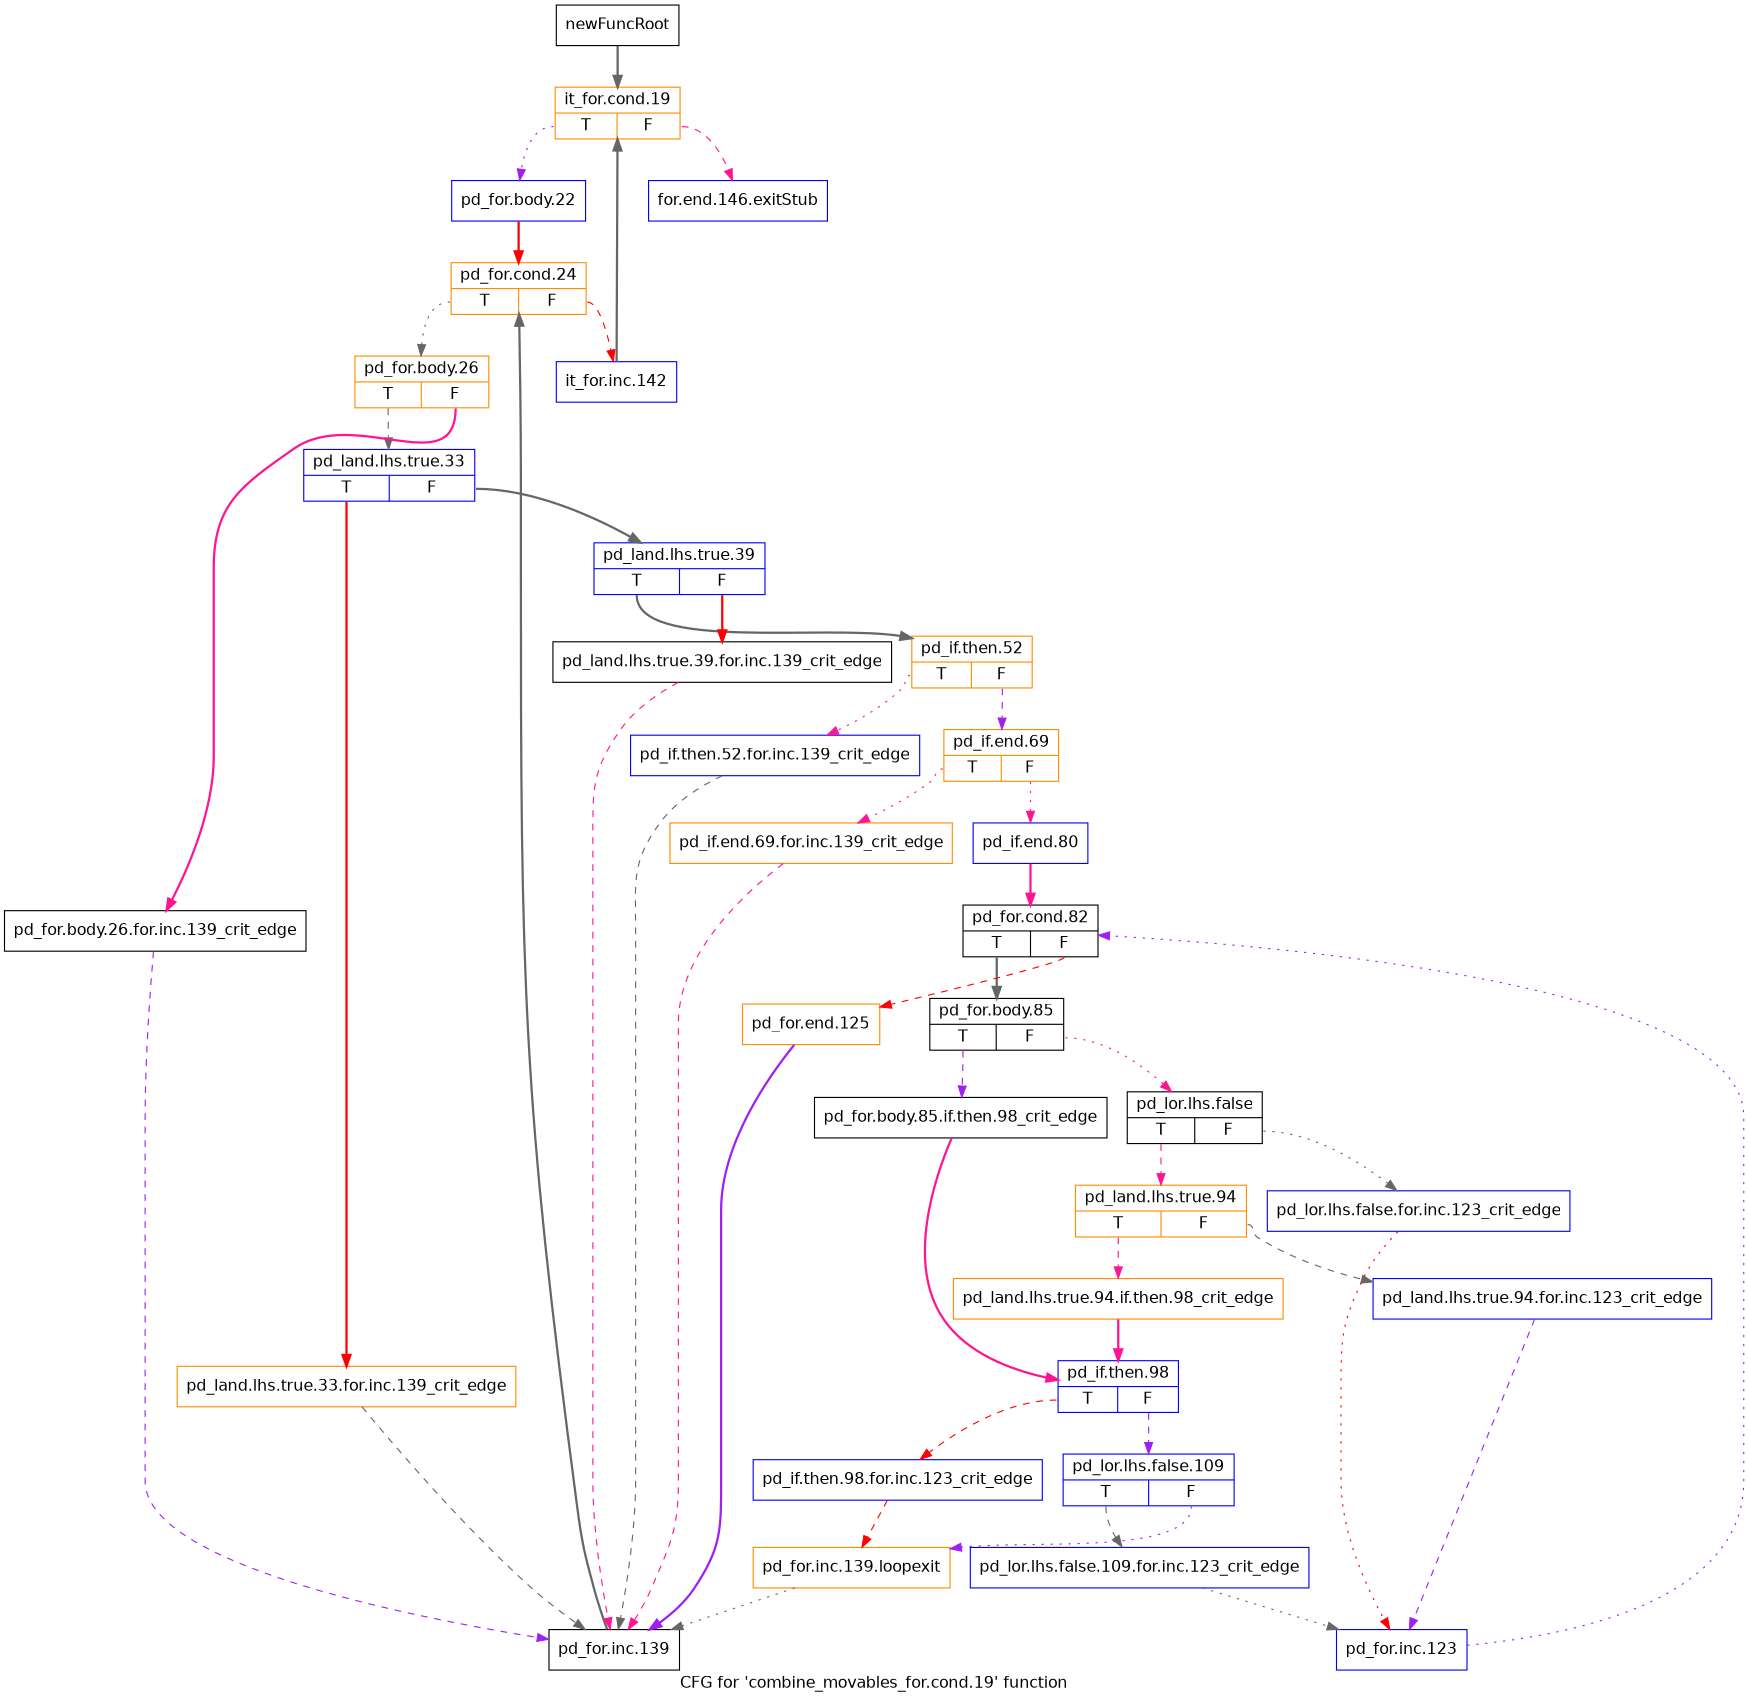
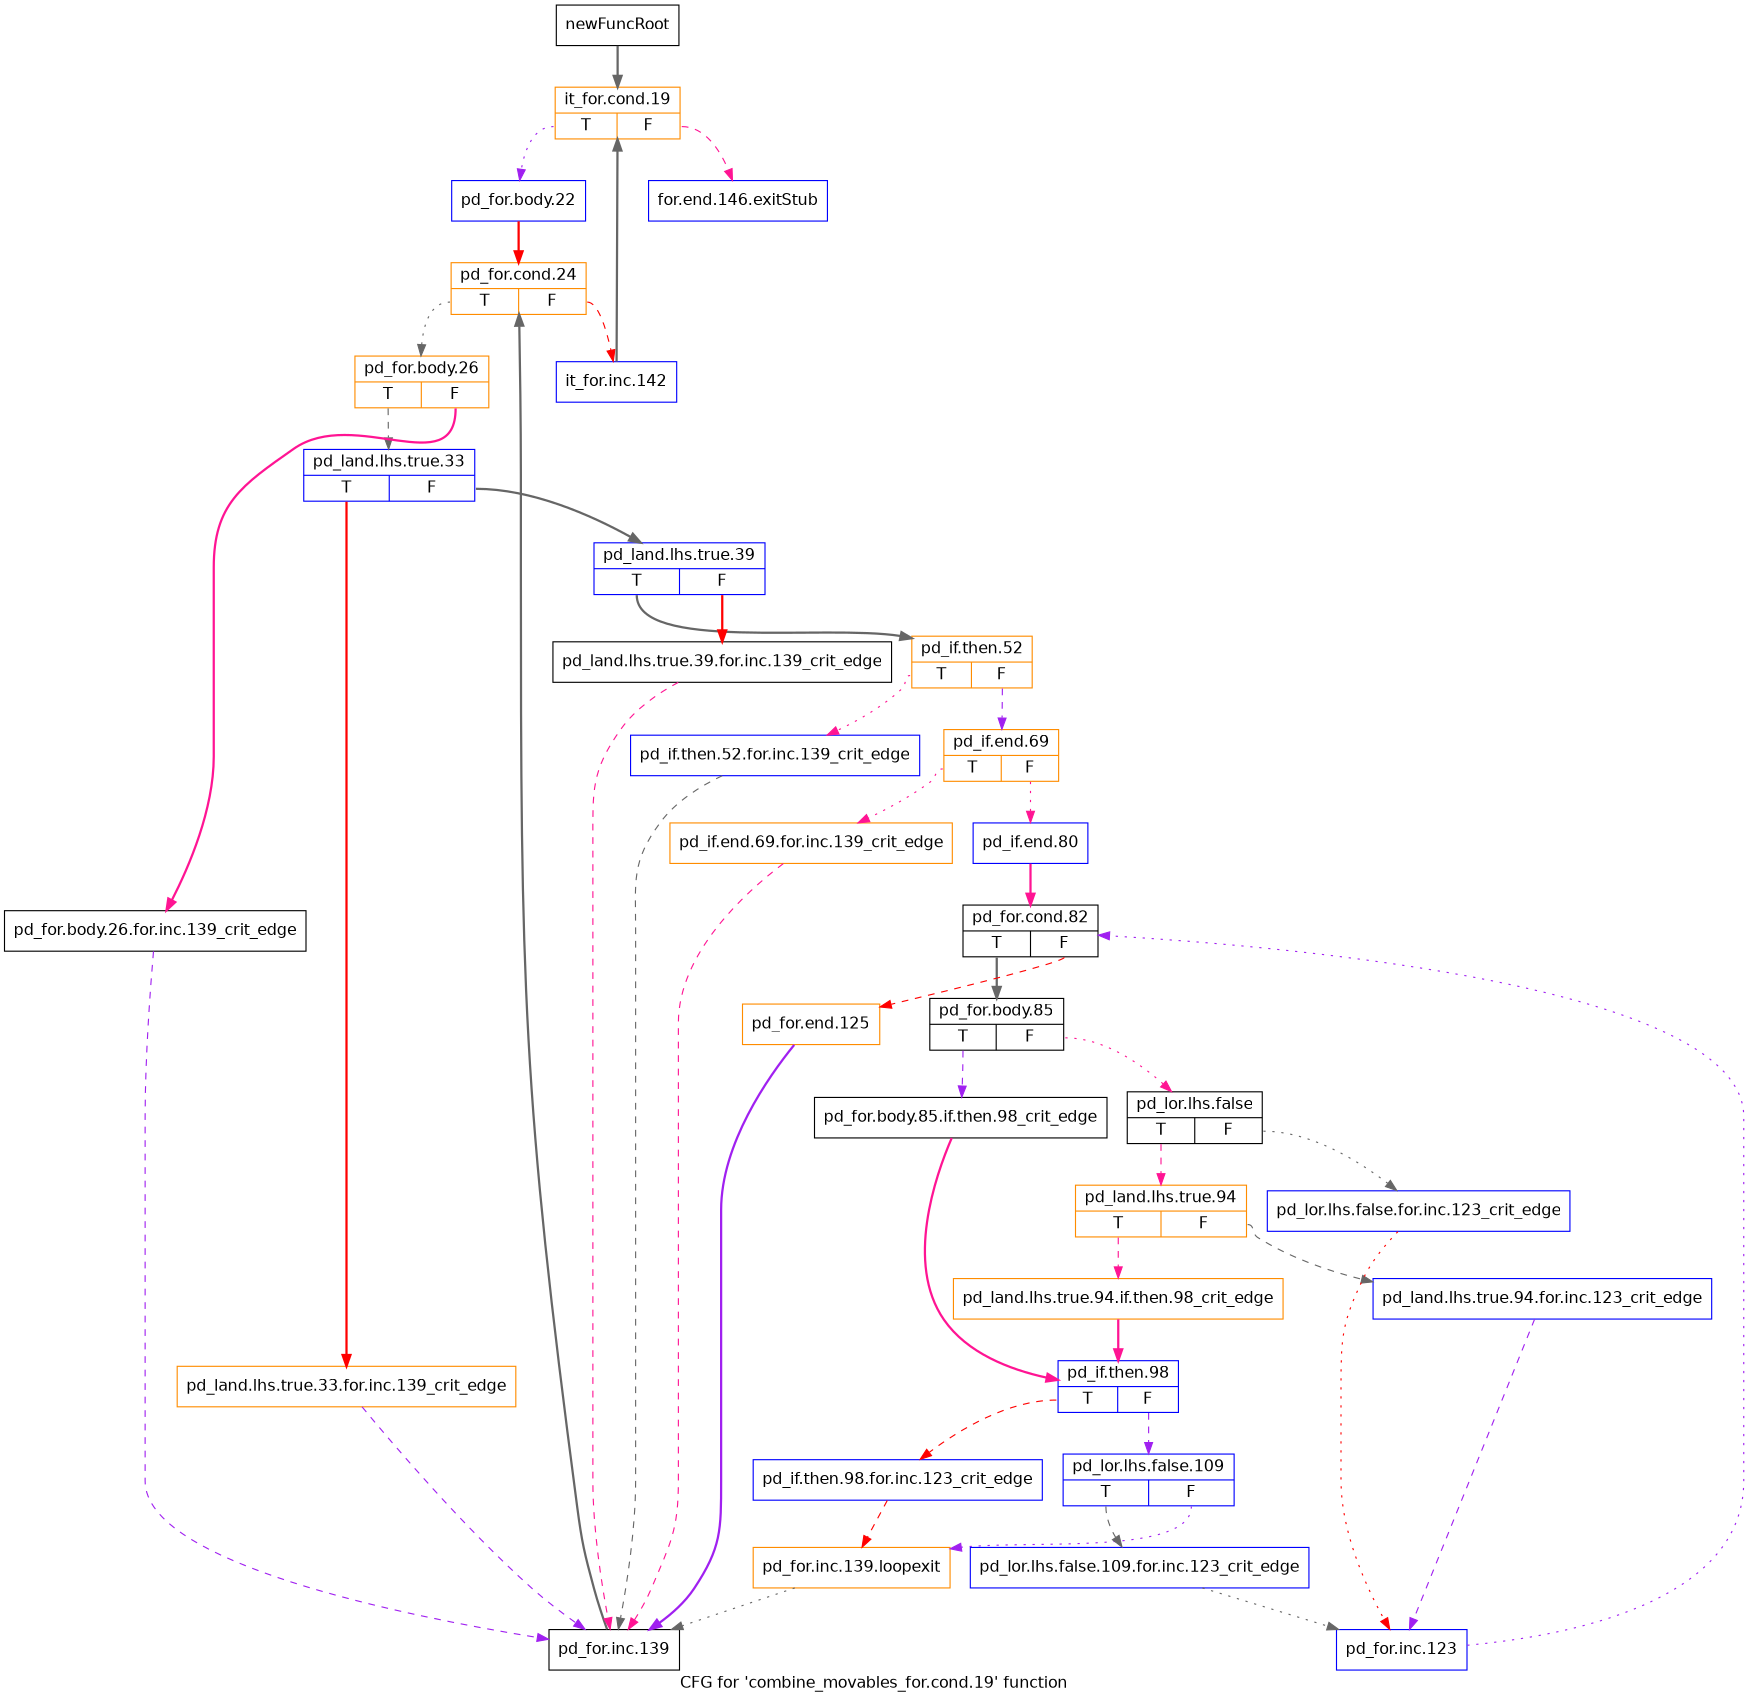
edge "pd_land.lhs.true.33.for.inc.139_crit_edge" -> "pd_for.inc.139": color gray40 -> purple
